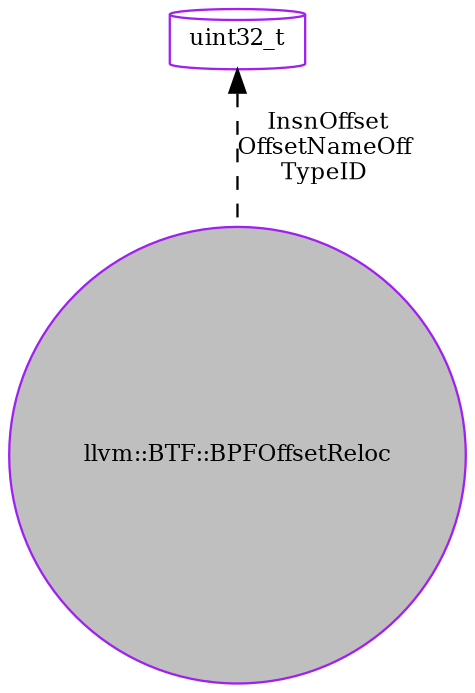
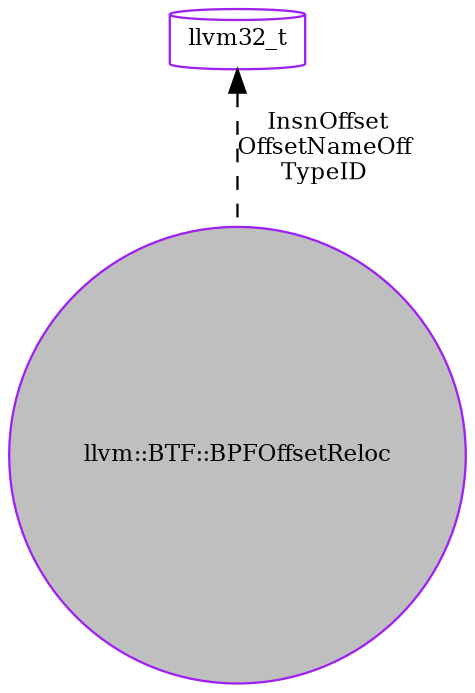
node "uint32_t": label "uint32_t" -> "llvm32_t"
